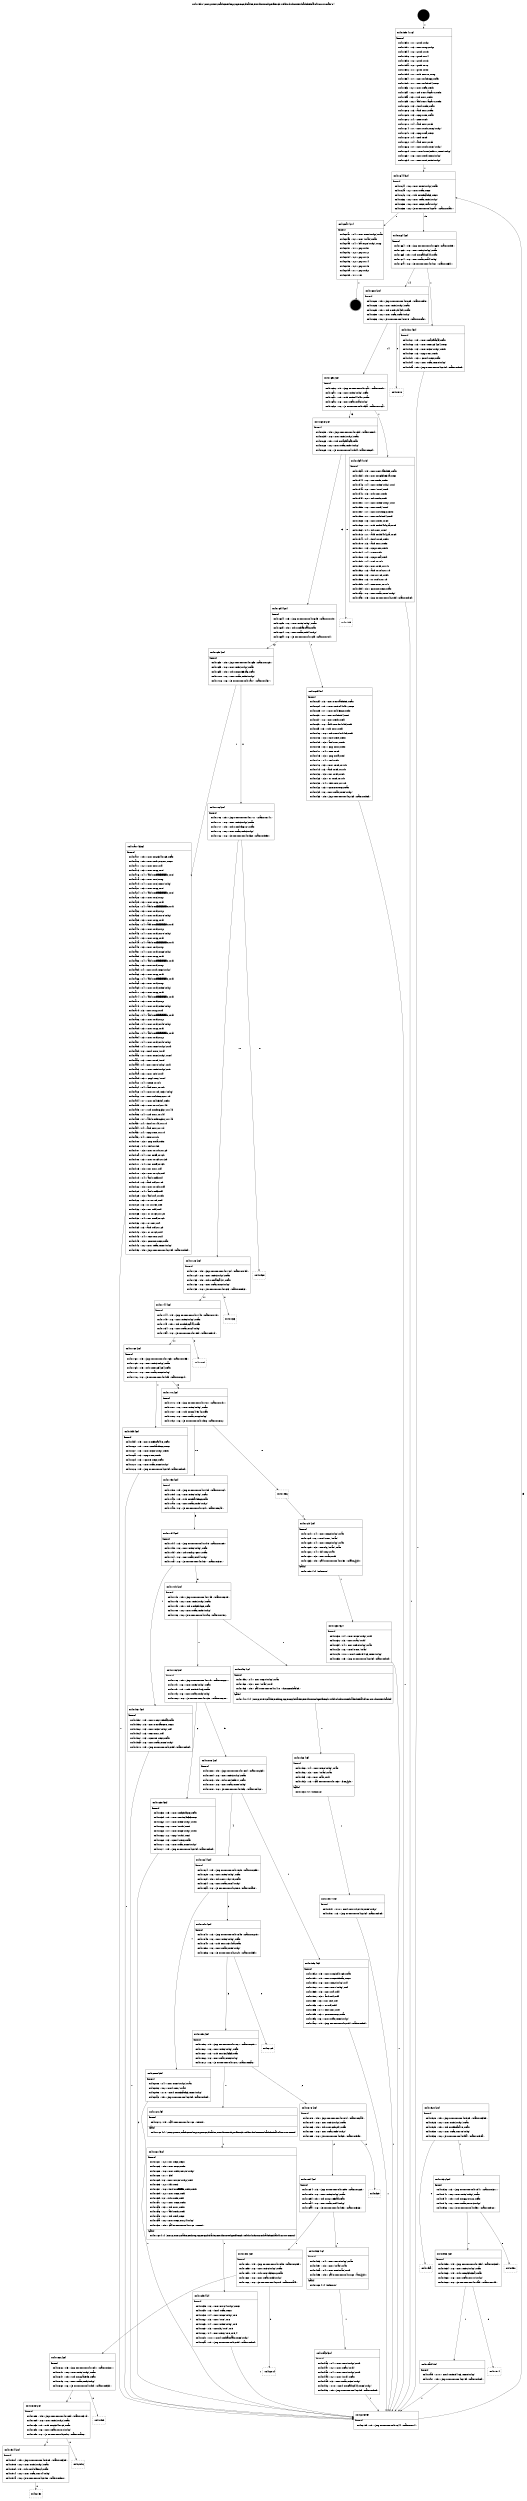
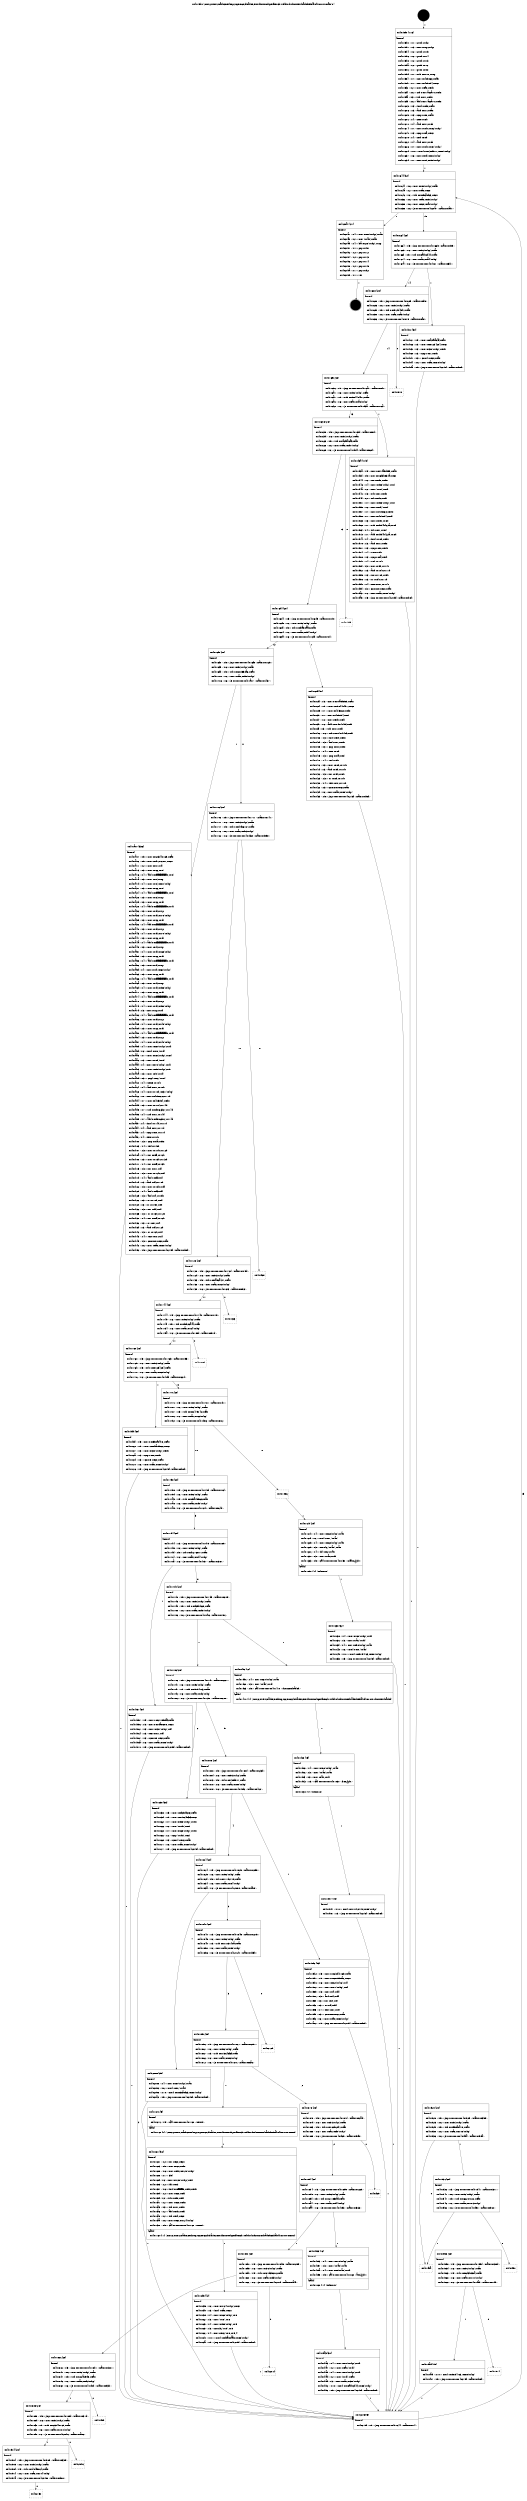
edge "0x40193c [28]" -> "0x401958 [28]": now "0x40193c [28]" -> "0x401fba"
